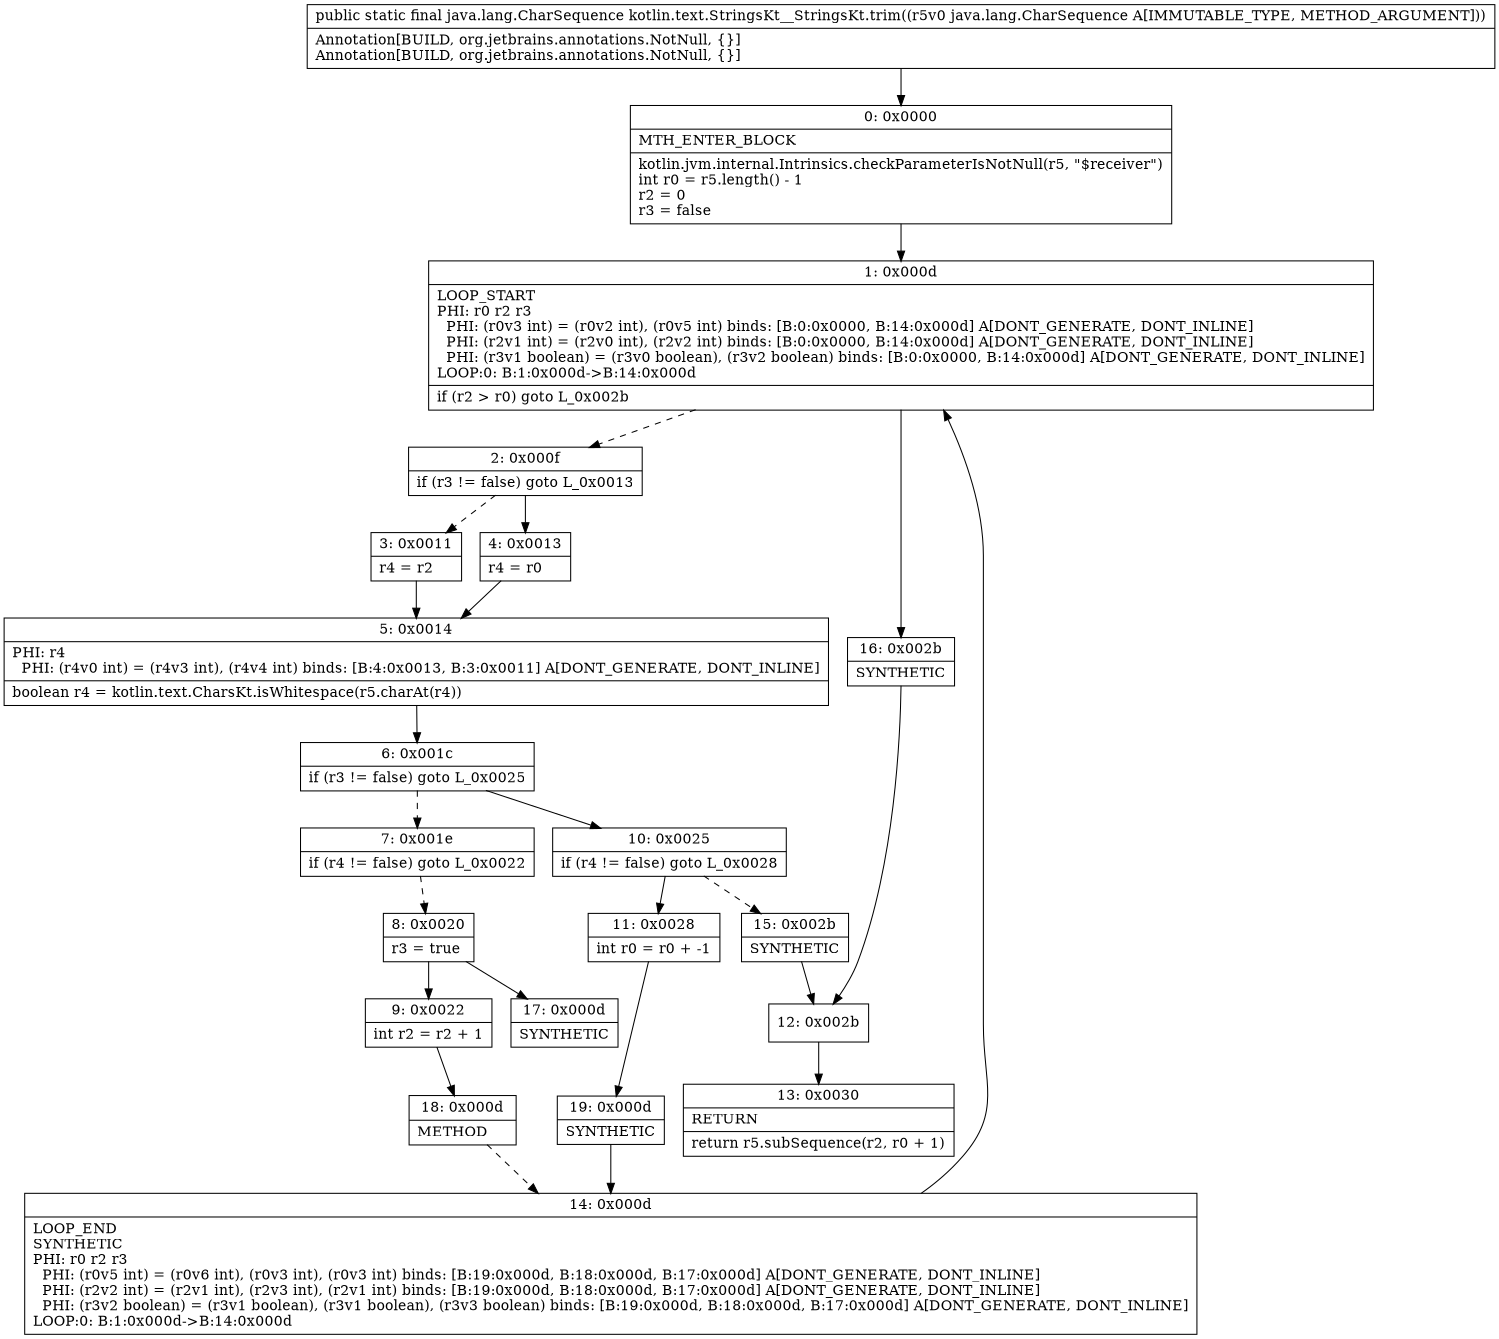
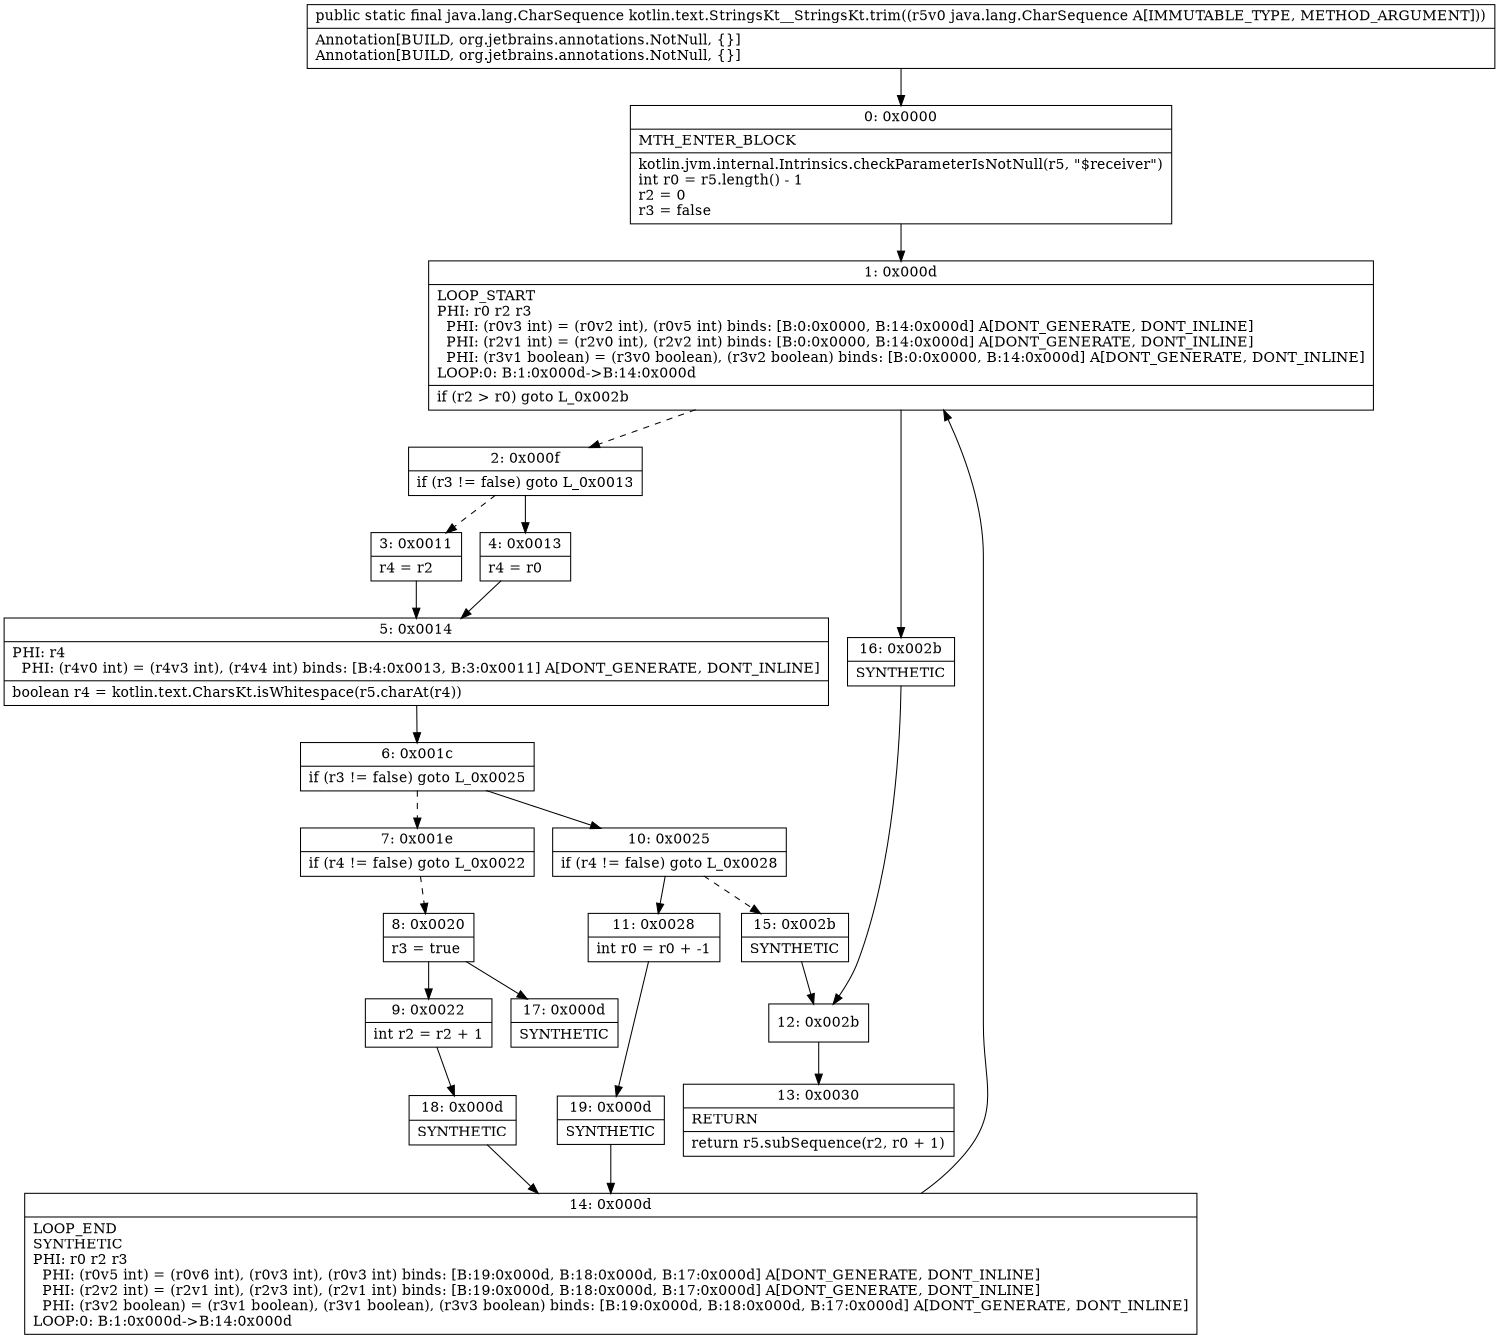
node "18: 0x000d": text "METHOD" -> "SYNTHETIC"
edge "18: 0x000d" -> "14: 0x000d": style dashed -> solid
